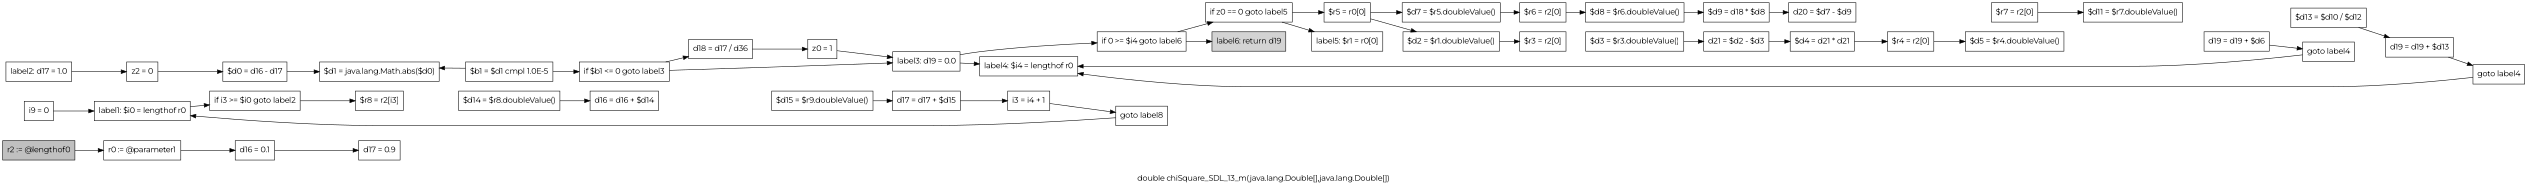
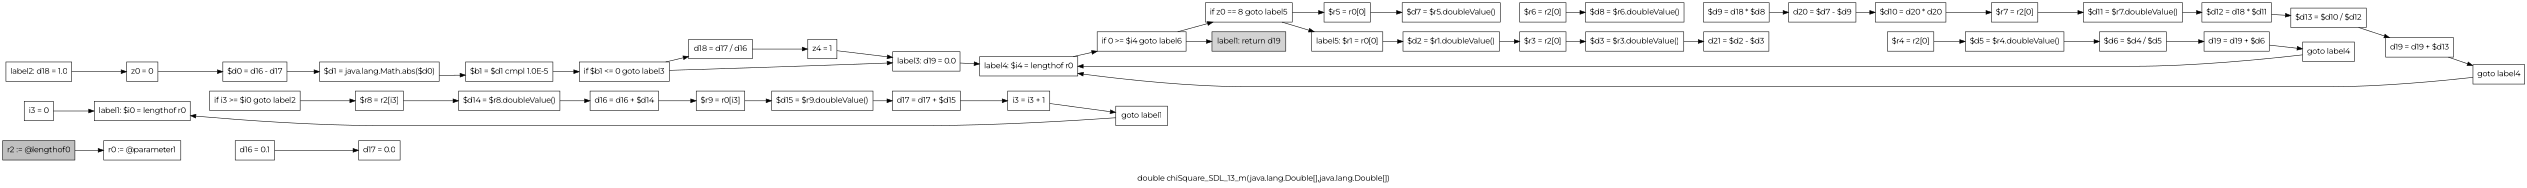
node "if z0 == 0 goto label5": label "if z0 == 0 goto label5" -> "if z0 == 8 goto label5"
edge "$d7 = $r5.doubleValue()" -> "$r6 = r2[0]": removed
edge "$d8 = $r6.doubleValue()" -> "$d9 = d18 * $d8": removed
node "$d10 = d20 * d20": added
node "$d12 = d18 * $d11": added
edge "$r5 = r0[0]" -> "$d2 = $r1.doubleValue()": now "label5: $r1 = r0[0]" -> "$d2 = $r1.doubleValue()"
node "label6: return d19": label "label6: return d19" -> "label1: return d19"
edge "$r3 = r2[0]" -> "$d3 = $r3.doubleValue()": added
node "$d4 = d21 * d21": removed
node "$d6 = $d4 / $d5": added
edge "label3: d19 = 0.0" -> "if 0 >= $i4 goto label6": now "label4: $i4 = lengthof r0" -> "if 0 >= $i4 goto label6"
node "d18 = d17 / d36": label "d18 = d17 / d36" -> "d18 = d17 / d16"
node "z0 = 1": label "z0 = 1" -> "z4 = 1"
edge "$b1 = $d1 cmpl 1.0E-5" -> "$d1 = java.lang.Math.abs($d0)": reversed
node "label2: d17 = 1.0": label "label2: d17 = 1.0" -> "label2: d18 = 1.0"
node "z2 = 0": label "z2 = 0" -> "z0 = 0"
edge "$r8 = r2[i3]" -> "$d14 = $r8.doubleValue()": added
node "$r9 = r0[i3]": added
node "i3 = i4 + 1": label "i3 = i4 + 1" -> "i3 = i3 + 1"
edge "label1: $i0 = lengthof r0" -> "if i3 >= $i0 goto label2": removed
node "i9 = 0": label "i9 = 0" -> "i3 = 0"
node "goto label8": label "goto label8" -> "goto label1"
edge "r0 := @parameter1" -> "d16 = 0.1": removed
node "d17 = 0.9": label "d17 = 0.9" -> "d17 = 0.0"
